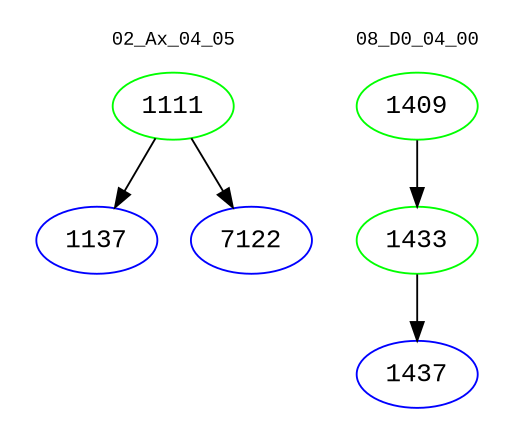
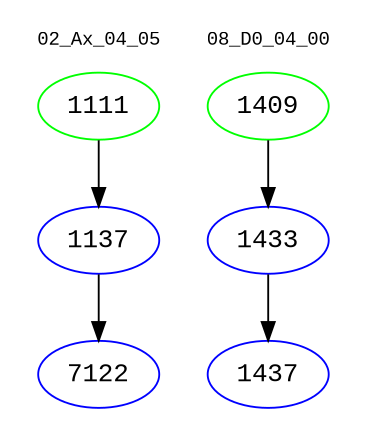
edge "1111" -> "7122": now "1137" -> "7122"
node "1433": color green -> blue
